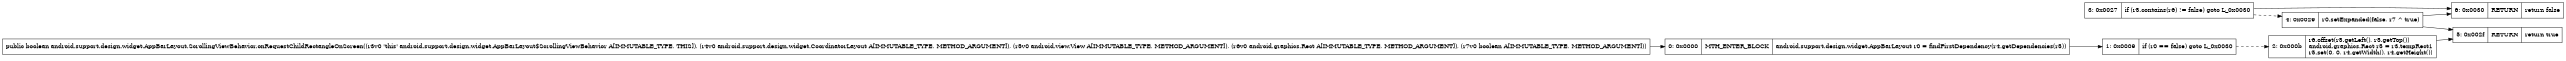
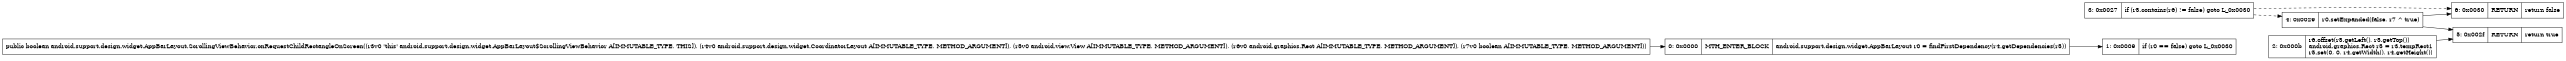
edge "3: 0x0027" -> "6: 0x0030": style solid -> dashed
edge "1: 0x0009" -> "2: 0x000b": removed
